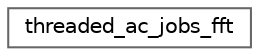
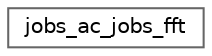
node "threaded_ac_jobs_fft": label "threaded_ac_jobs_fft" -> "jobs_ac_jobs_fft"
